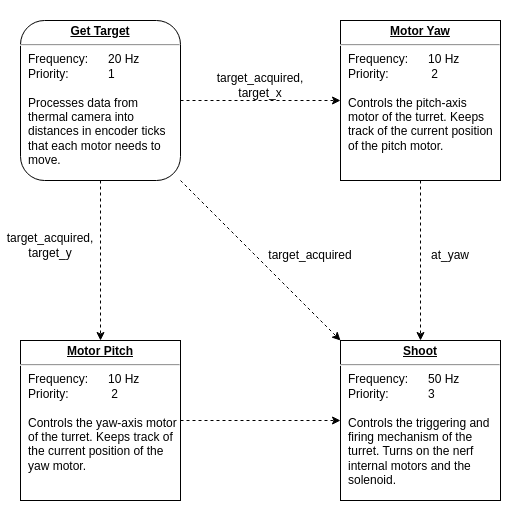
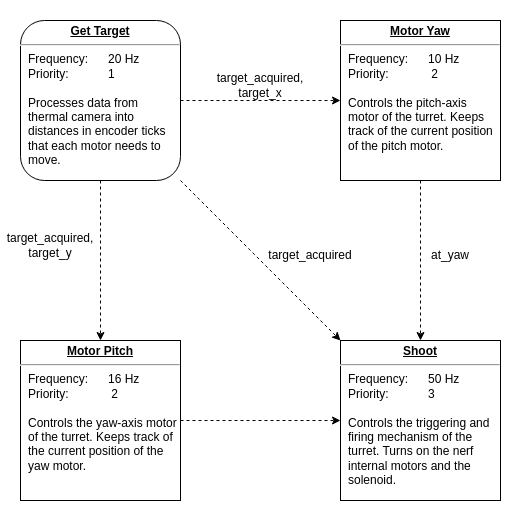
node "Motor Pitch Frequency: 10 Hz Priority: 2 Controls the yaw-axis motor of the turret. Keeps track of the current position of the yaw motor.": label "Motor Pitch Frequency: 10 Hz Priority: 2 Controls the yaw-axis motor of the turret. Keeps track of the current position of the yaw motor." -> "Motor Pitch Frequency: 16 Hz Priority: 2 Controls the yaw-axis motor of the turret. Keeps track of the current position of the yaw motor."
